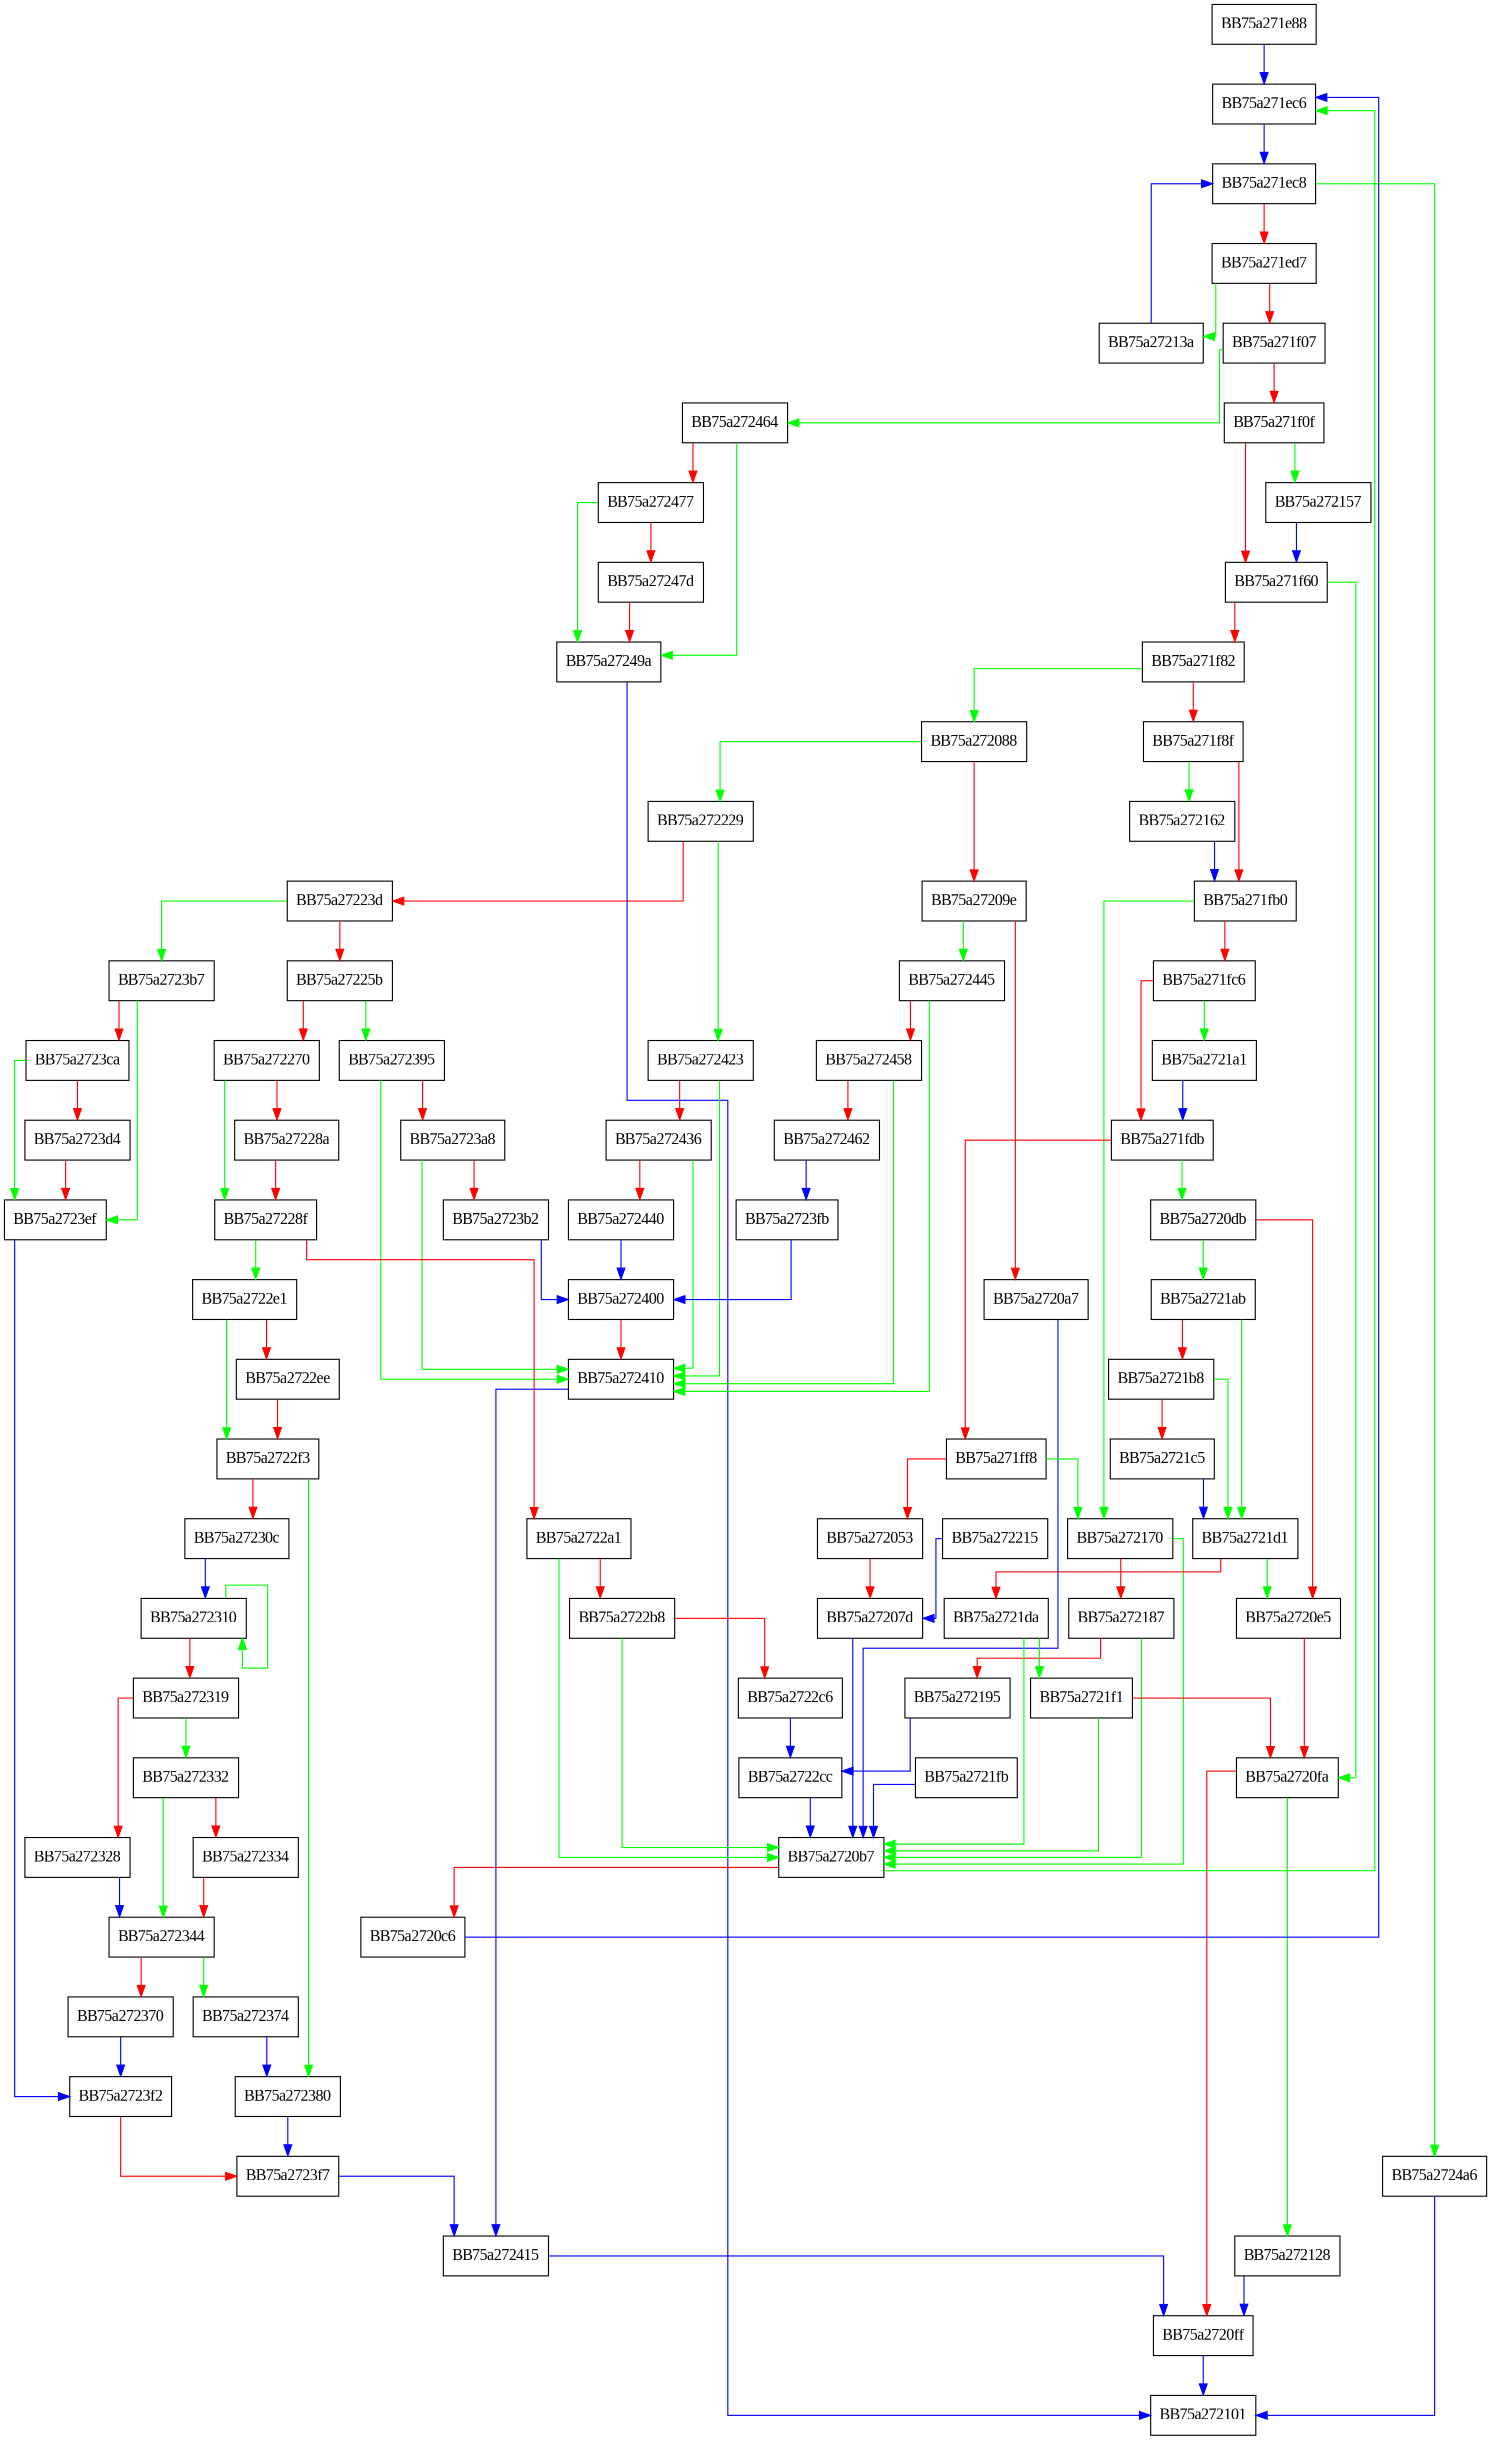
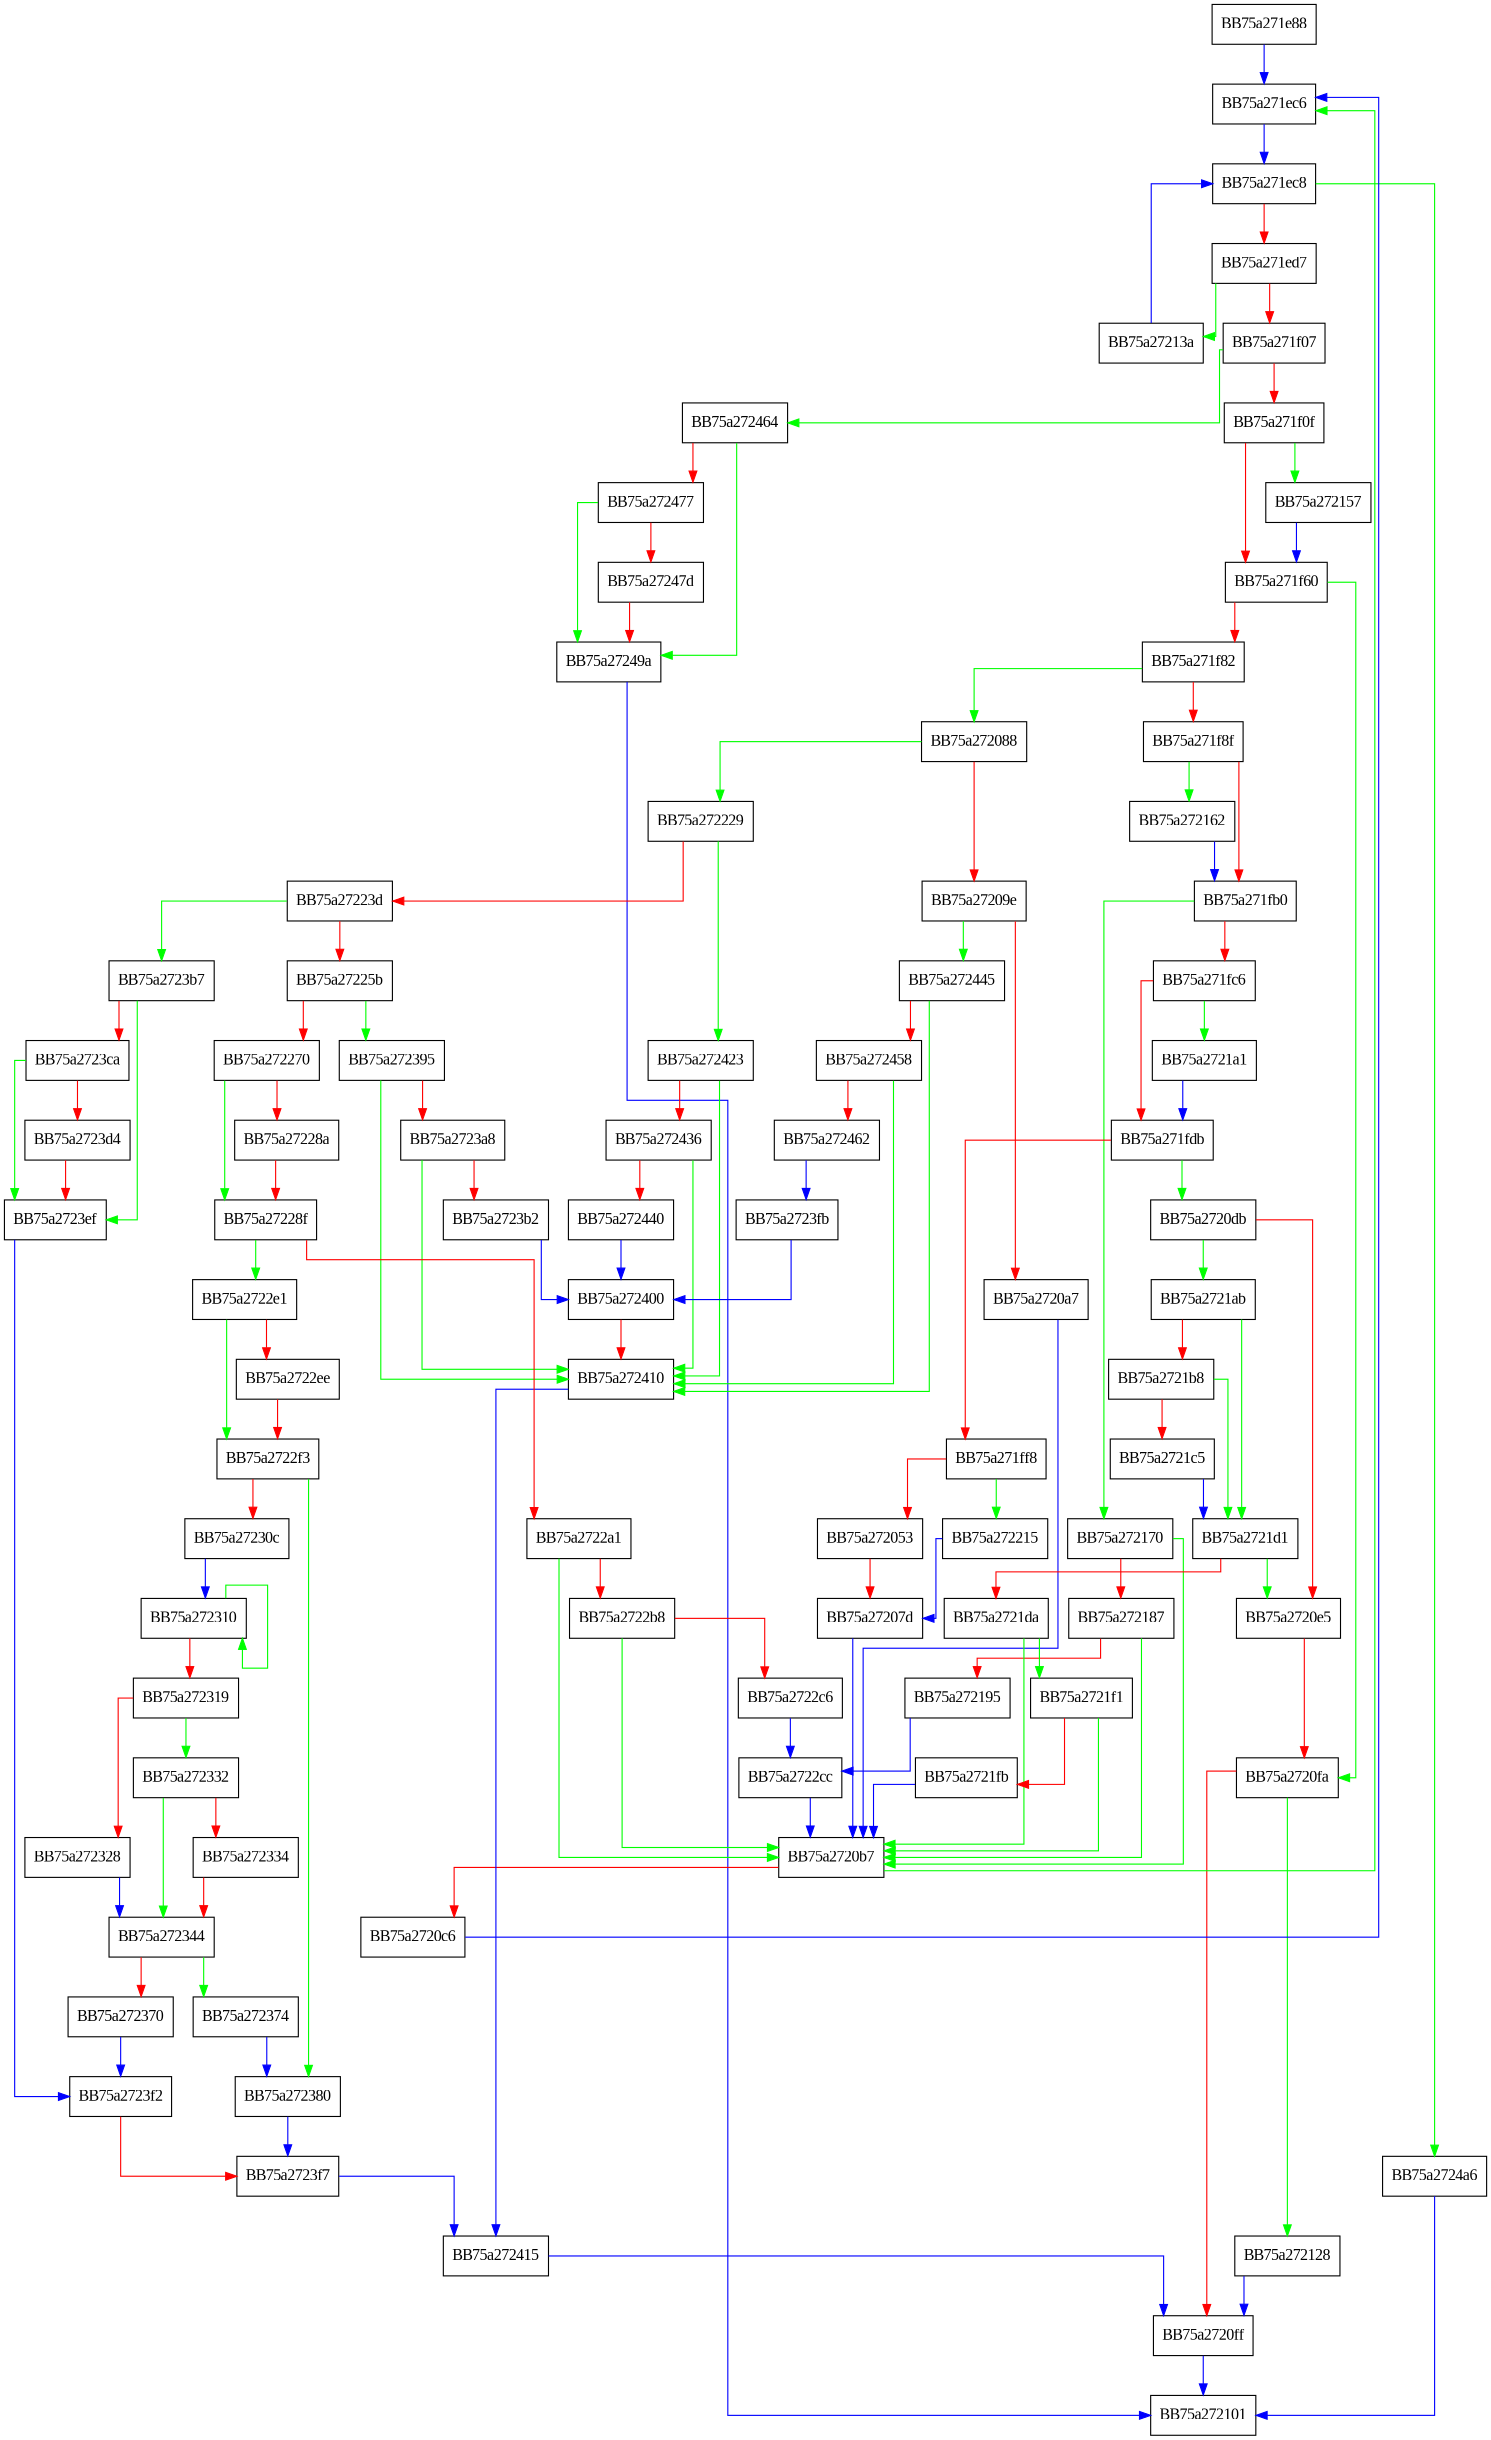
edge "BB75a271ff8" -> "BB75a272170": now "BB75a271ff8" -> "BB75a272215"
edge "BB75a2721f1" -> "BB75a2720fa": now "BB75a2721f1" -> "BB75a2721fb"
